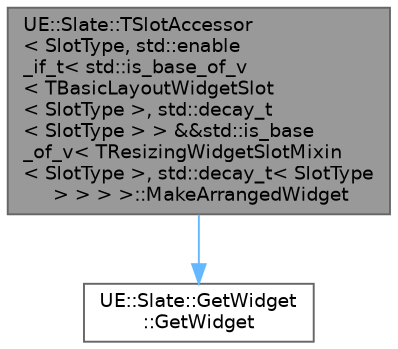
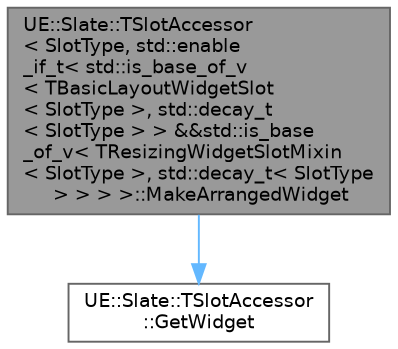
node "UE::Slate::GetWidget ::GetWidget": label "UE::Slate::GetWidget ::GetWidget" -> "UE::Slate::TSlotAccessor ::GetWidget"
